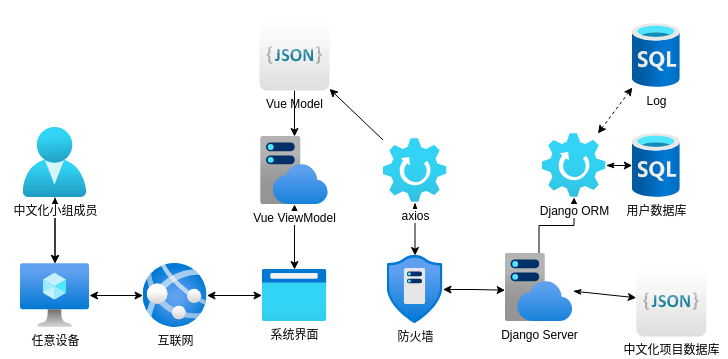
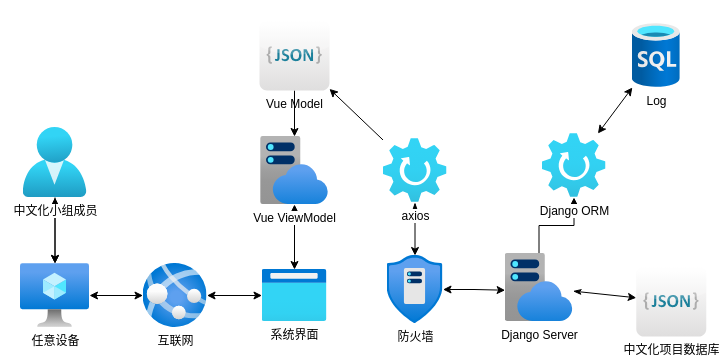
edge "Log" -- "Django ORM": style dashed -> solid
edge "Django ORM" -- "用户数据库": removed
node "用户数据库": removed
